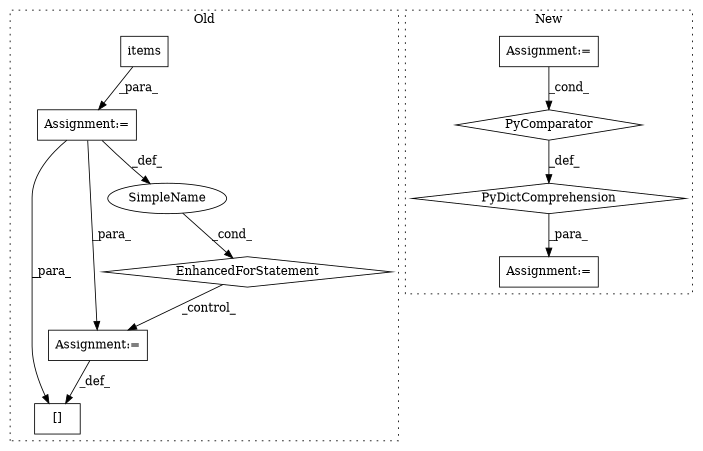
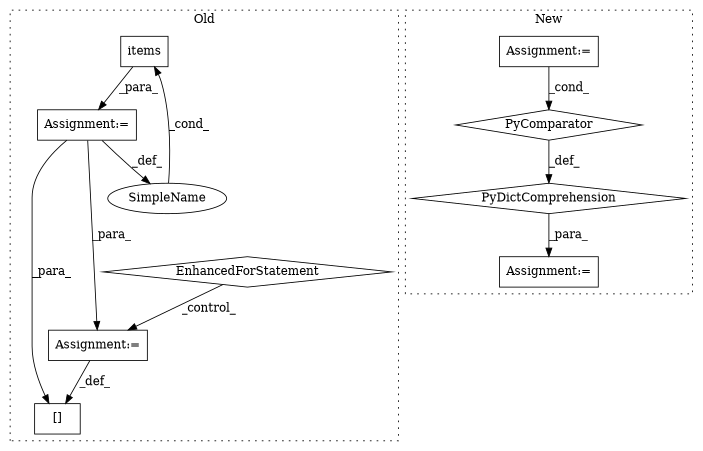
edge "SimpleName" -> "EnhancedForStatement": now "SimpleName" -> "items"
